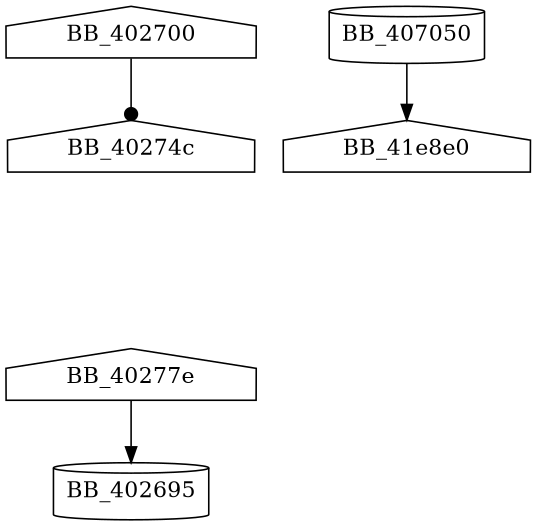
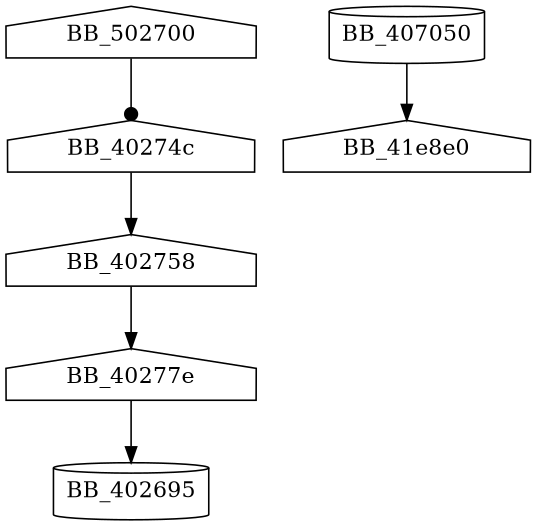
node "BB_402700": label "BB_402700" -> "BB_502700"
node "BB_402758": added
